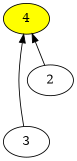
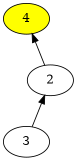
edge "3" -> "4": now "3" -> "2"
